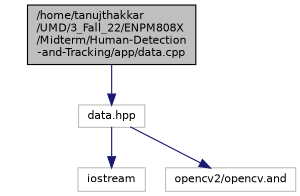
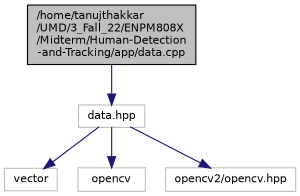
node "vector": added
node "iostream": label "iostream" -> "opencv"
node "opencv2/opencv.and": label "opencv2/opencv.and" -> "opencv2/opencv.hpp"
